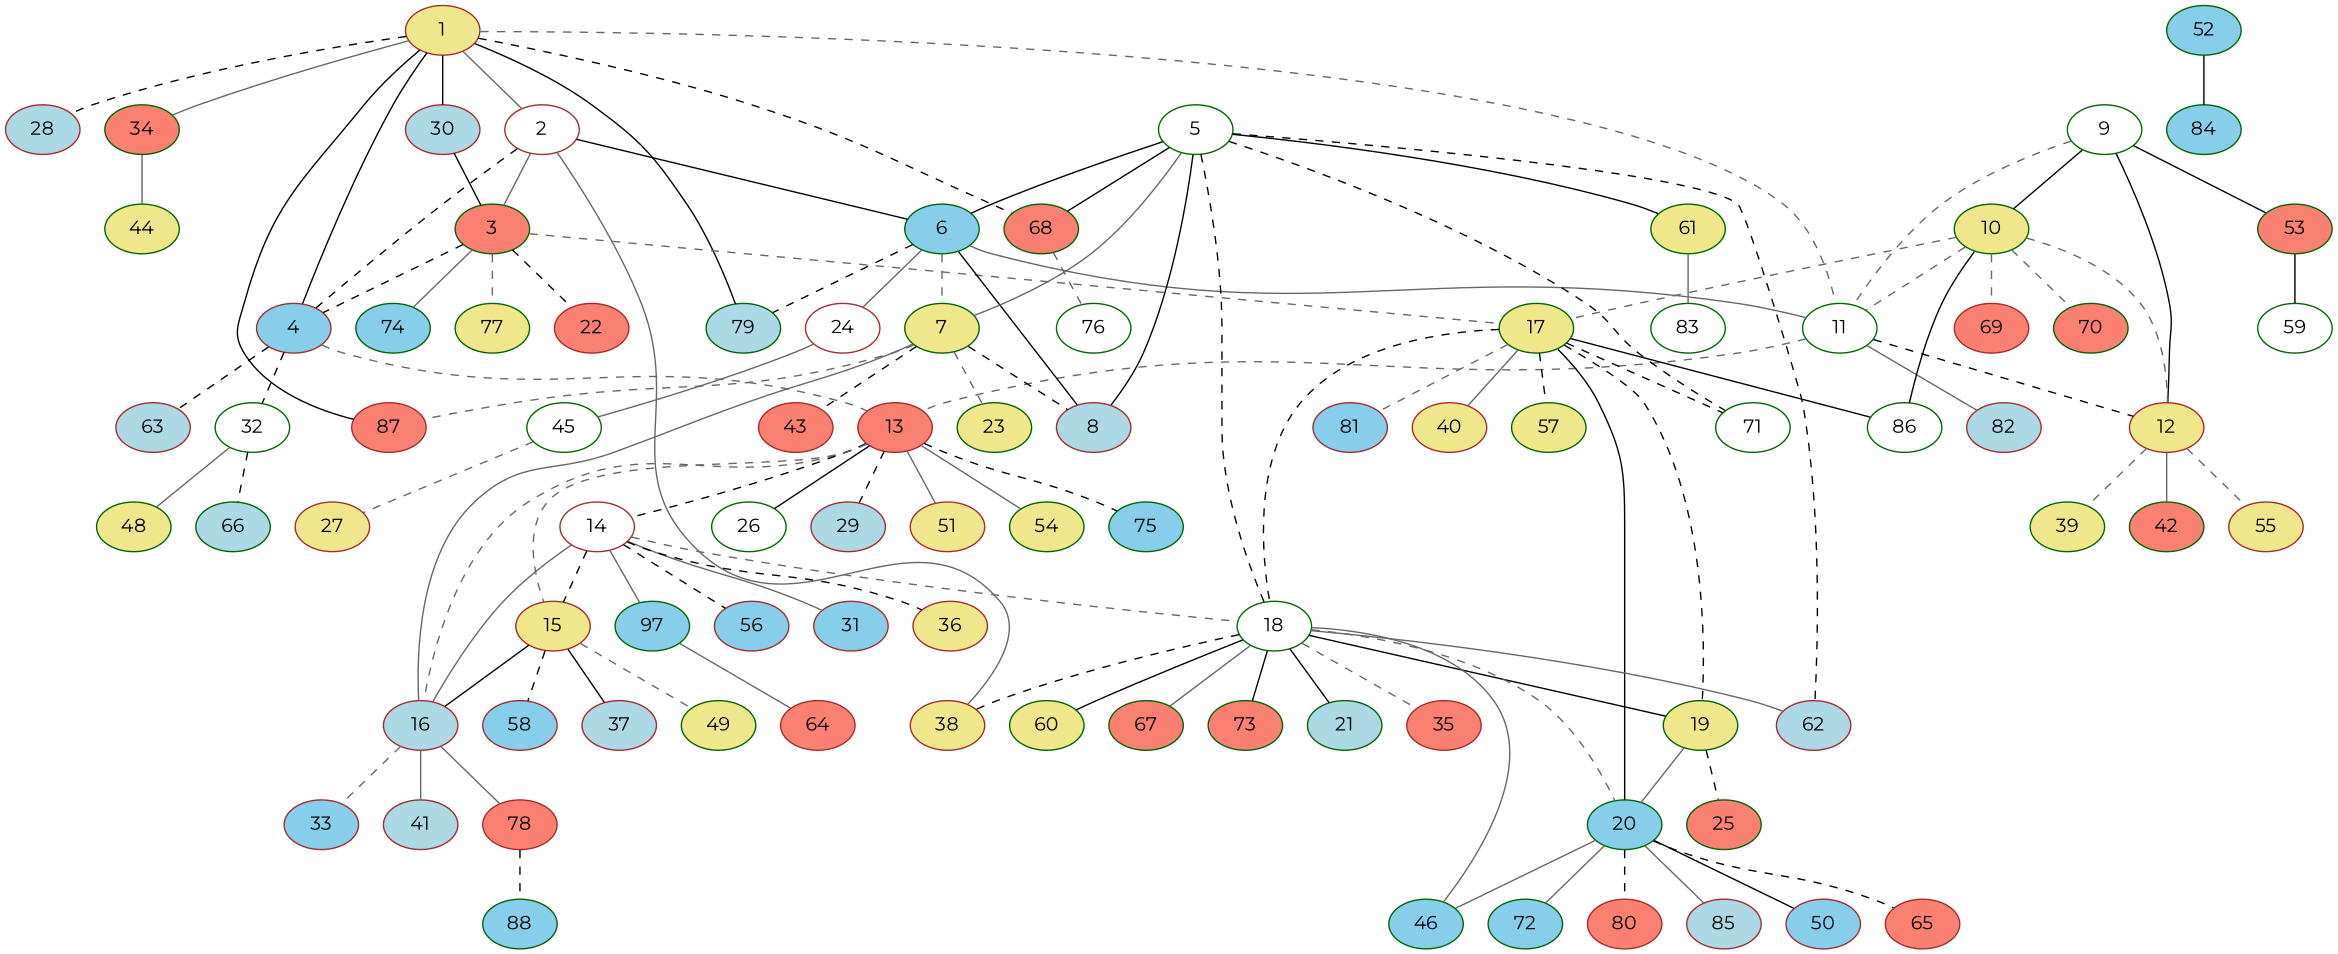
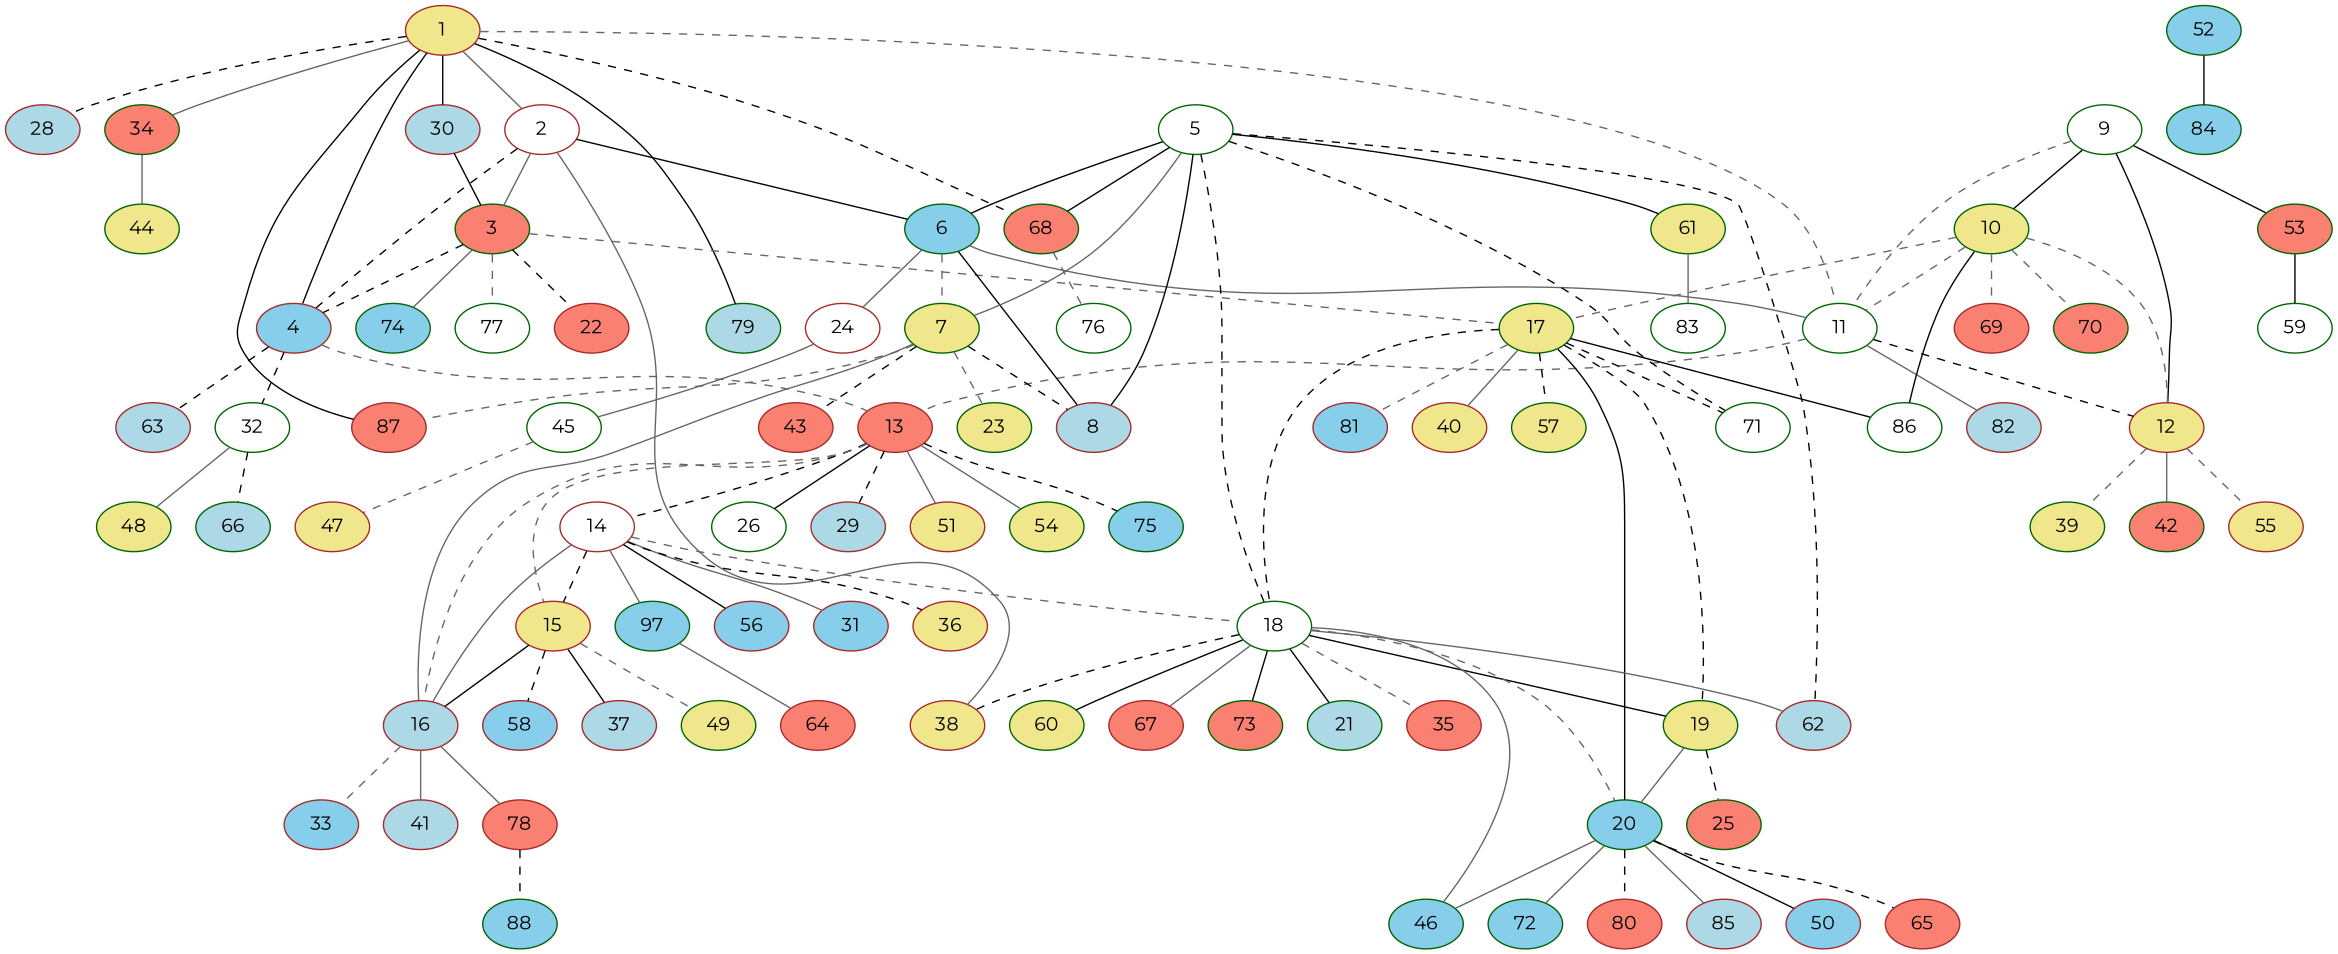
edge "6" -- "79": removed
node "77": fillcolor khaki -> white
node "27": label "27" -> "47"
edge "14" -- "56": style dashed -> solid
node "67": color darkgreen -> brown
